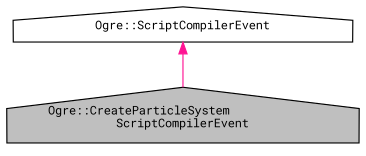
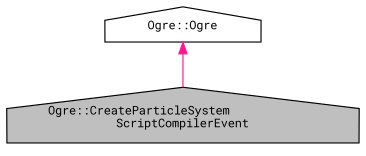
node "Ogre::ScriptCompilerEvent": label "Ogre::ScriptCompilerEvent" -> "Ogre::Ogre"
